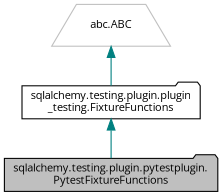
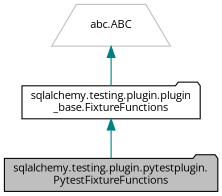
node "sqlalchemy.testing.plugin.plugin _testing.FixtureFunctions": label "sqlalchemy.testing.plugin.plugin _testing.FixtureFunctions" -> "sqlalchemy.testing.plugin.plugin _base.FixtureFunctions"
